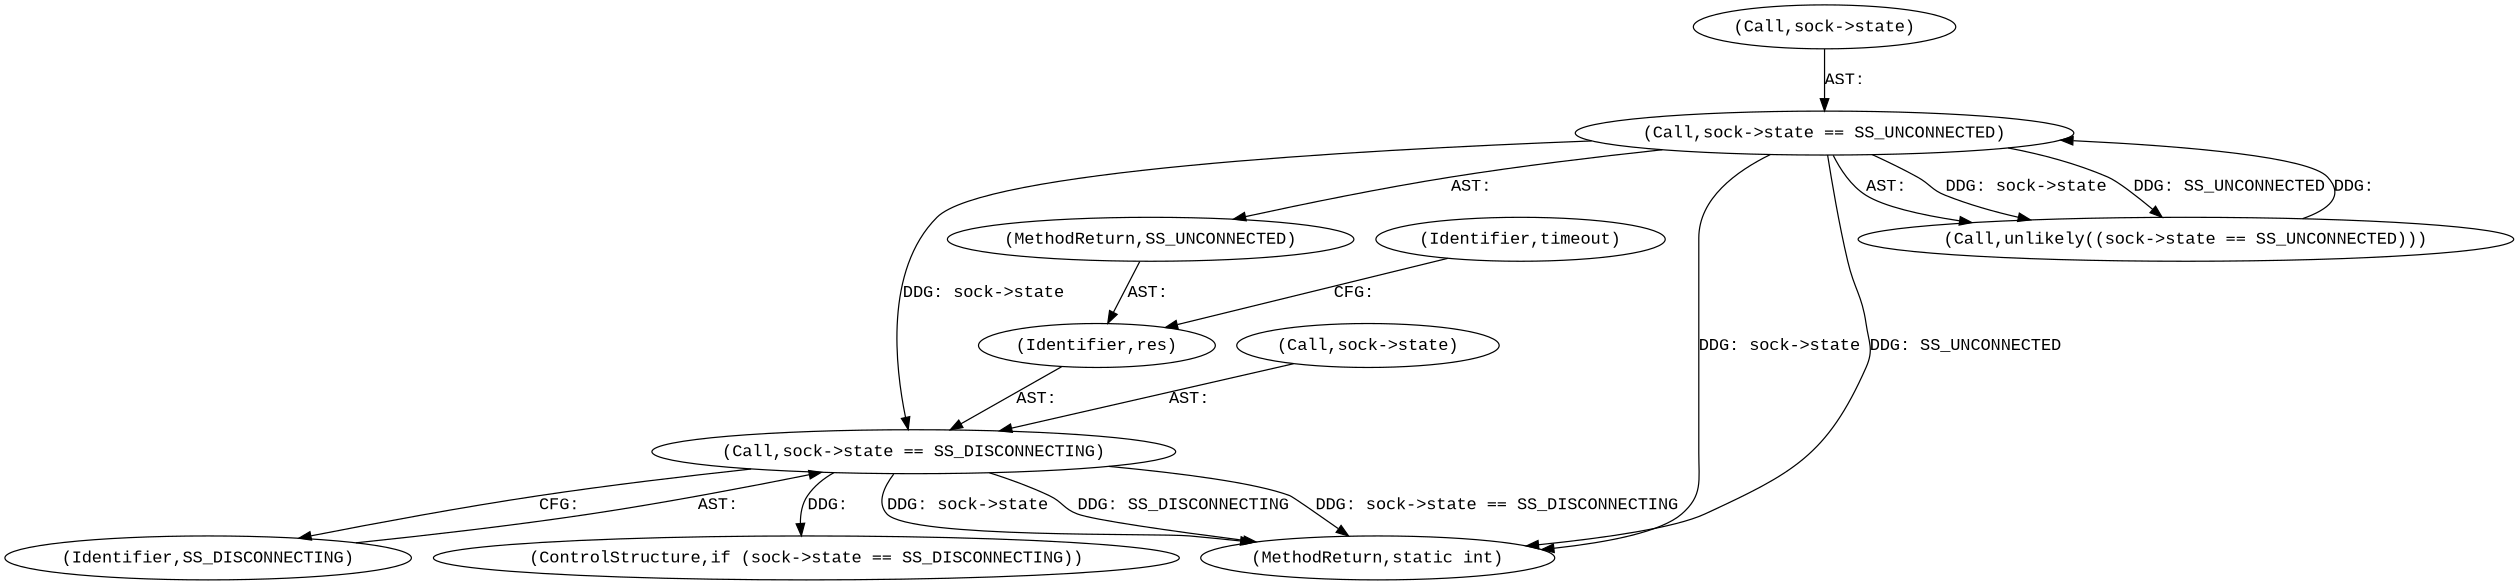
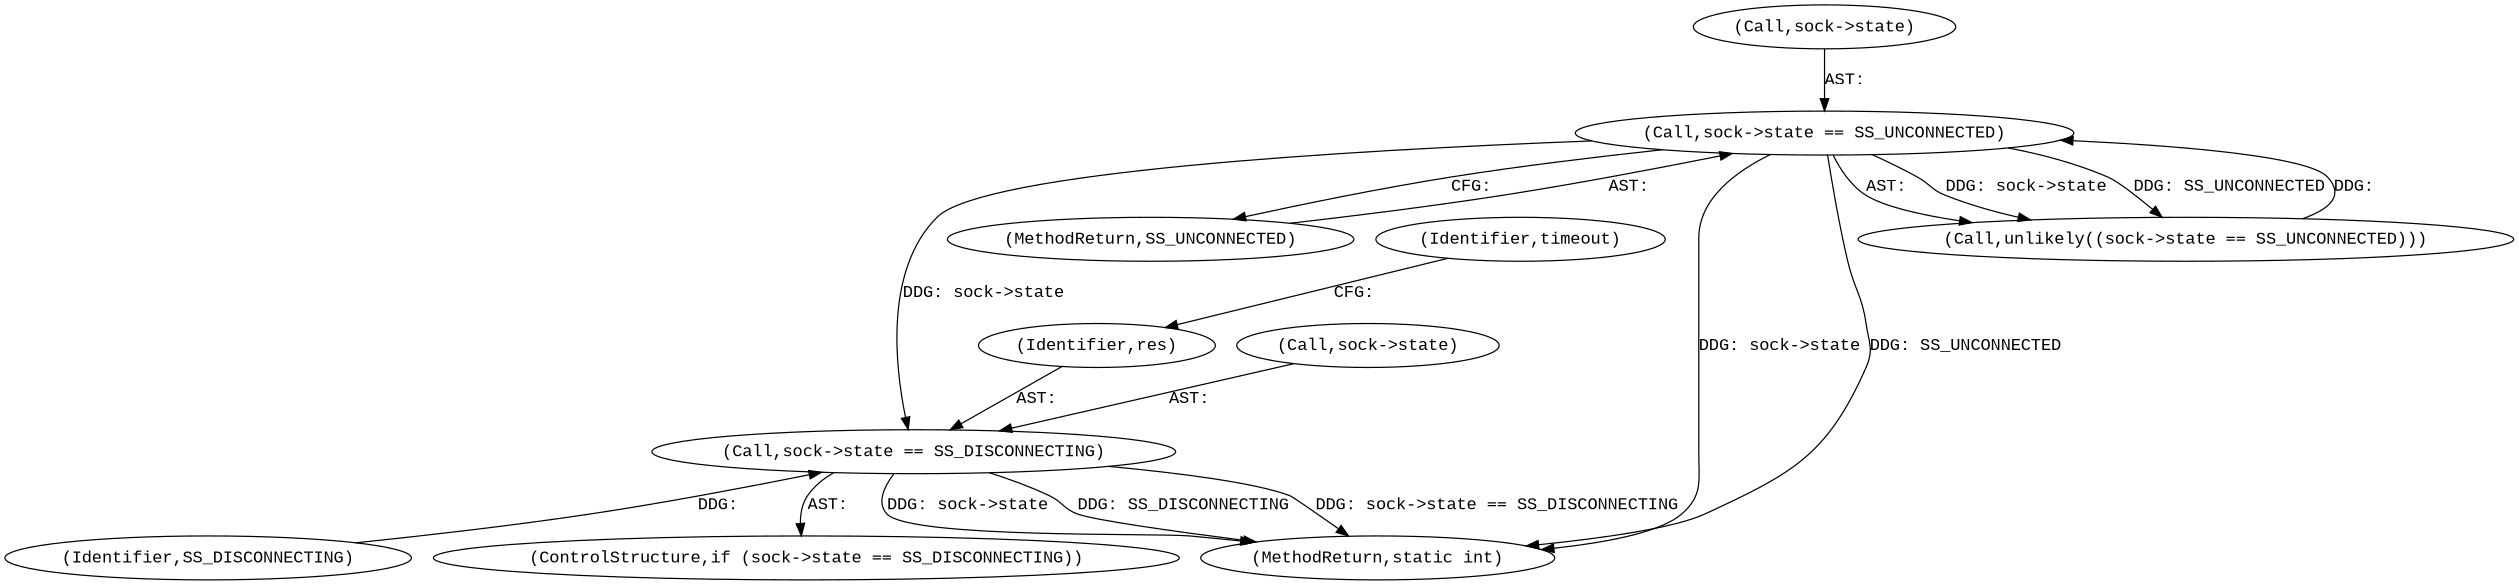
edge "(Call,sock->state == SS_UNCONNECTED)" -> "(MethodReturn,SS_UNCONNECTED)": label "AST: " -> "CFG: "
edge "(MethodReturn,SS_UNCONNECTED)" -> "(Identifier,res)": now "(MethodReturn,SS_UNCONNECTED)" -> "(Call,sock->state == SS_UNCONNECTED)"
edge "(Call,sock->state == SS_DISCONNECTING)" -> "(Identifier,SS_DISCONNECTING)": removed, label "CFG:"
edge "(Identifier,SS_DISCONNECTING)" -> "(Call,sock->state == SS_DISCONNECTING)": label "AST: " -> "DDG: "
edge "(Call,sock->state == SS_DISCONNECTING)" -> "(ControlStructure,if (sock->state == SS_DISCONNECTING))": label "DDG: " -> "AST: "
